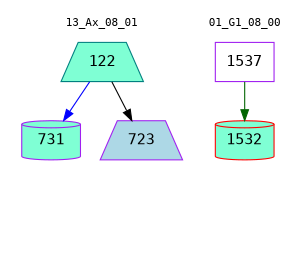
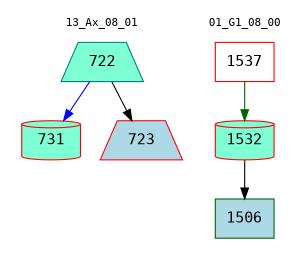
node "122": label "122" -> "722"
node "1537": color purple -> red
node "731": color purple -> red
node "723": color purple -> red
node "1506": added
